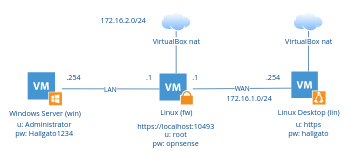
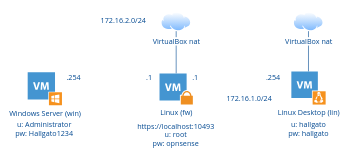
edge "Windows Server (win)" -- "Linux (fw)": removed, label "LAN"
edge "Linux Desktop (lin)" -- "Linux (fw)": removed, label "WAN"
node "u: https pw: hallgato": label "u: https pw: hallgato" -> "u: hallgato pw: hallgato"
